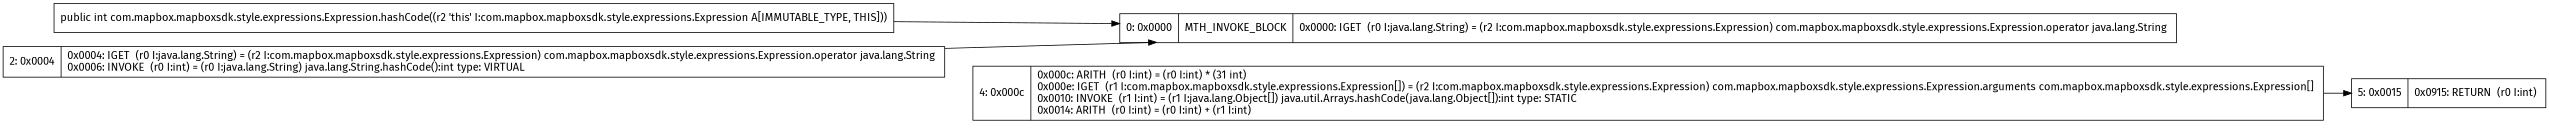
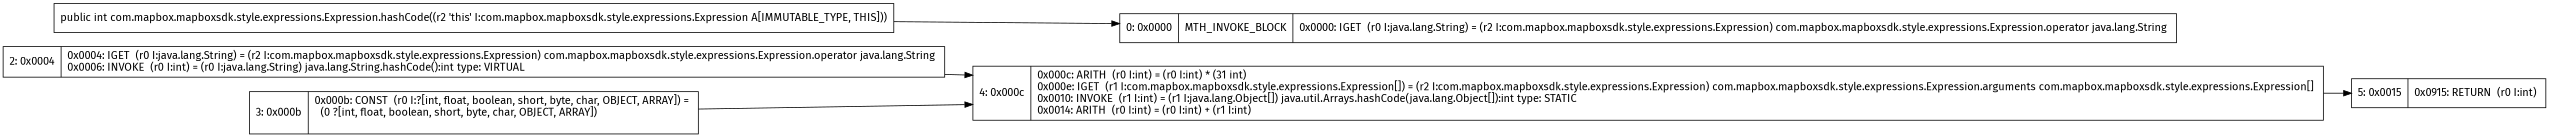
edge "2: 0x0004" -> "0: 0x0000": now "2: 0x0004" -> "4: 0x000c"
node "3: 0x000b": added
